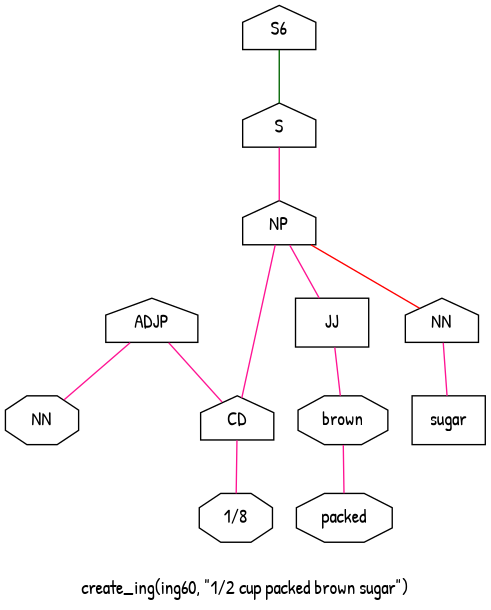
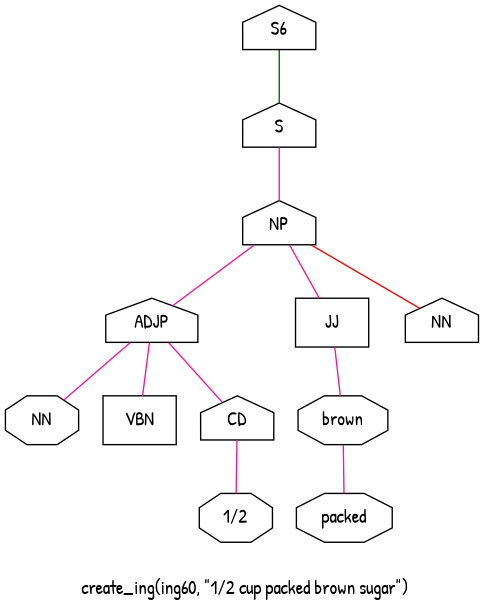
edge "NP" -- "CD": now "NP" -- "ADJP"
node "VBN": added
node "sugar": removed
node "1/8": label "1/8" -> "1/2"
